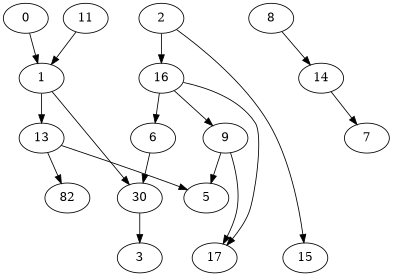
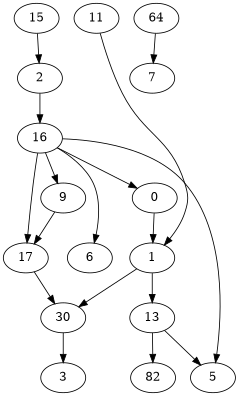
node "8": removed
node "14": label "14" -> "64"
edge "2" -> "15": reversed
edge "6" -> "30": now "17" -> "30"
edge "9" -> "5": now "16" -> "5"
edge "16" -> "0": added
